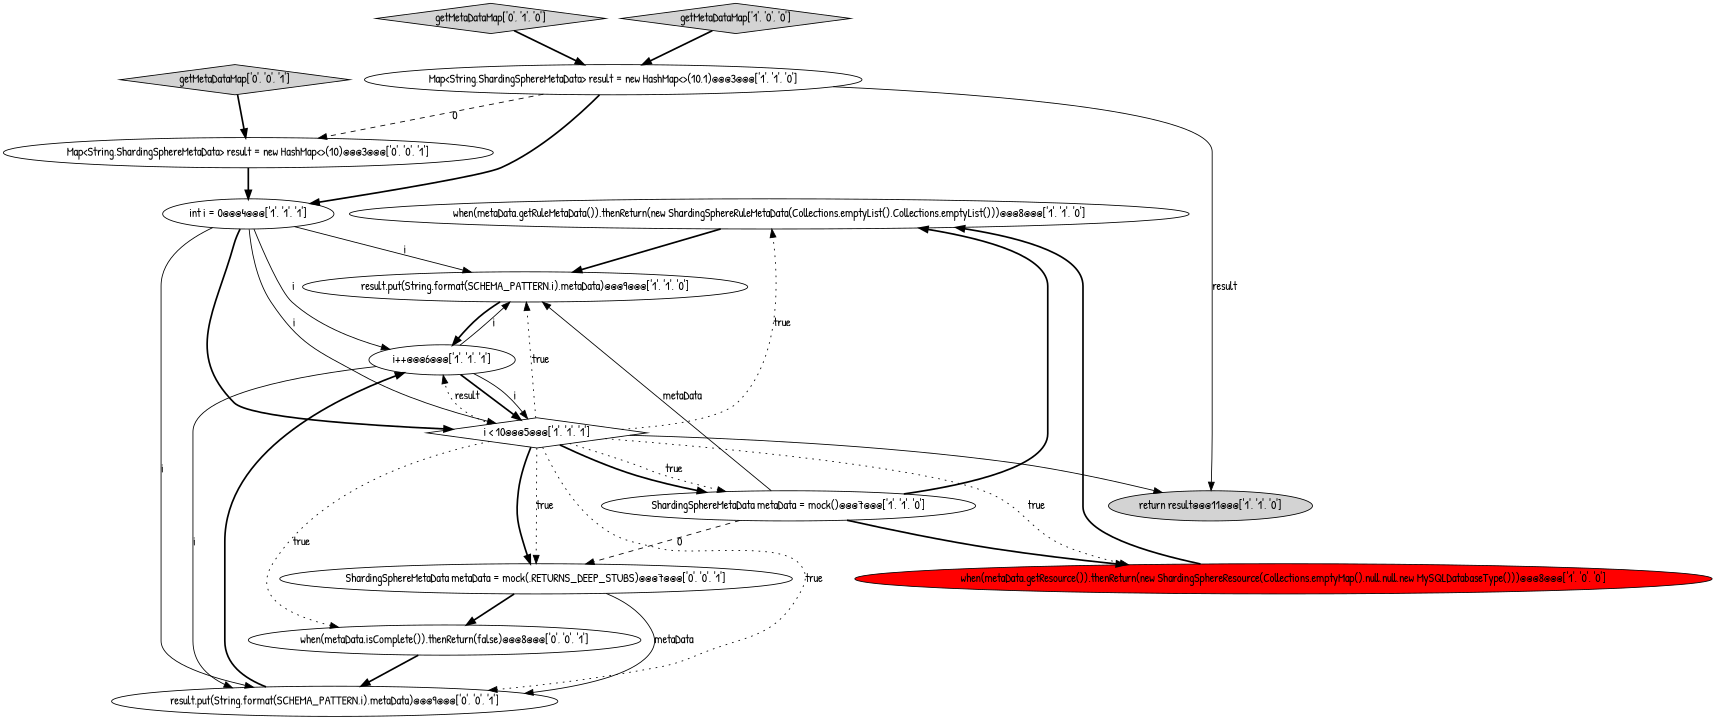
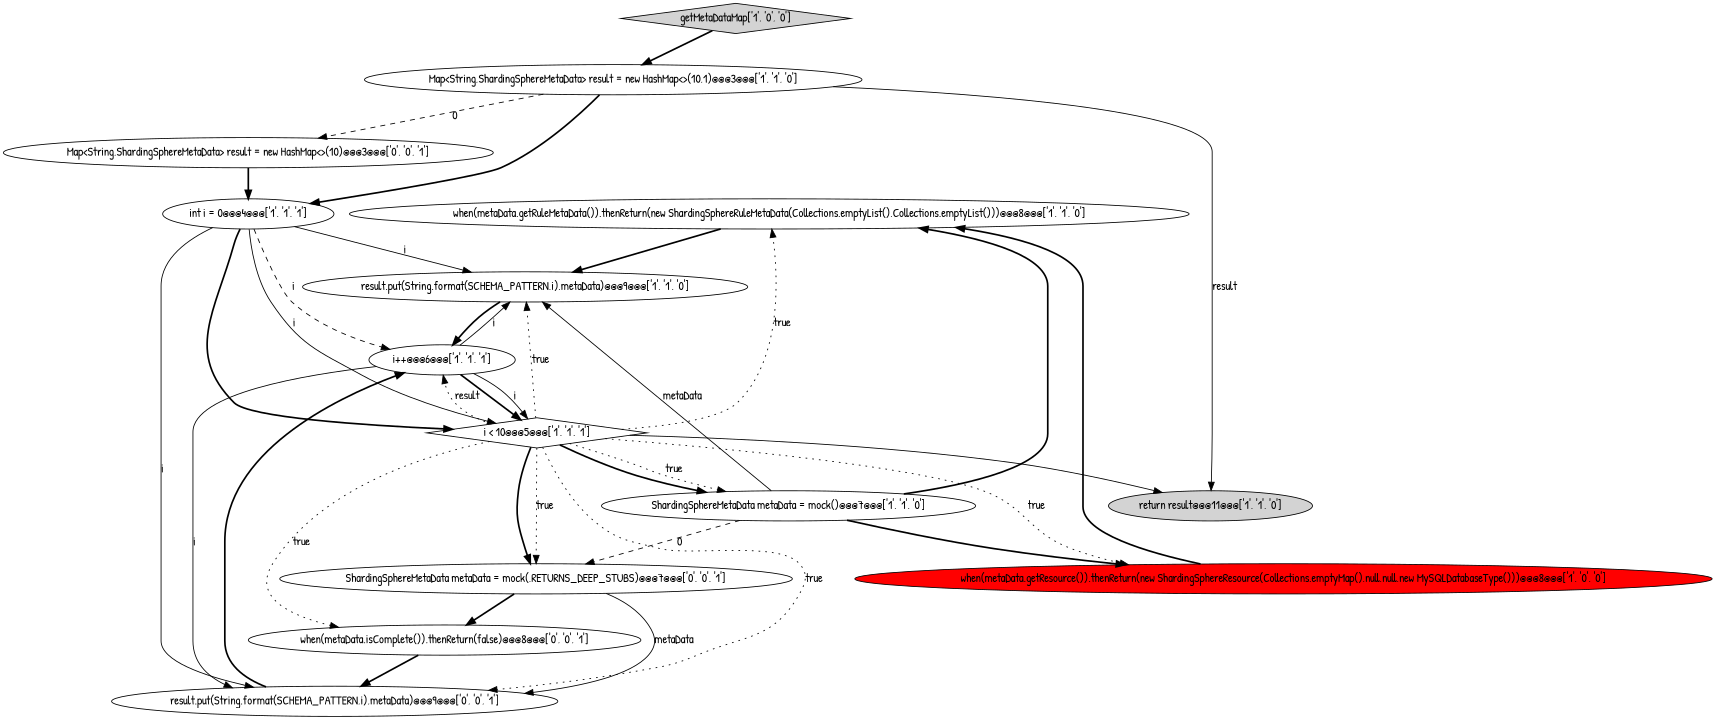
node "getMetaDataMap['0', '1', '0']": removed
node "getMetaDataMap['0', '0', '1']": removed
edge "int i = 0@@@4@@@['1', '1', '1']" -> "i++@@@6@@@['1', '1', '1']": style solid -> dashed
